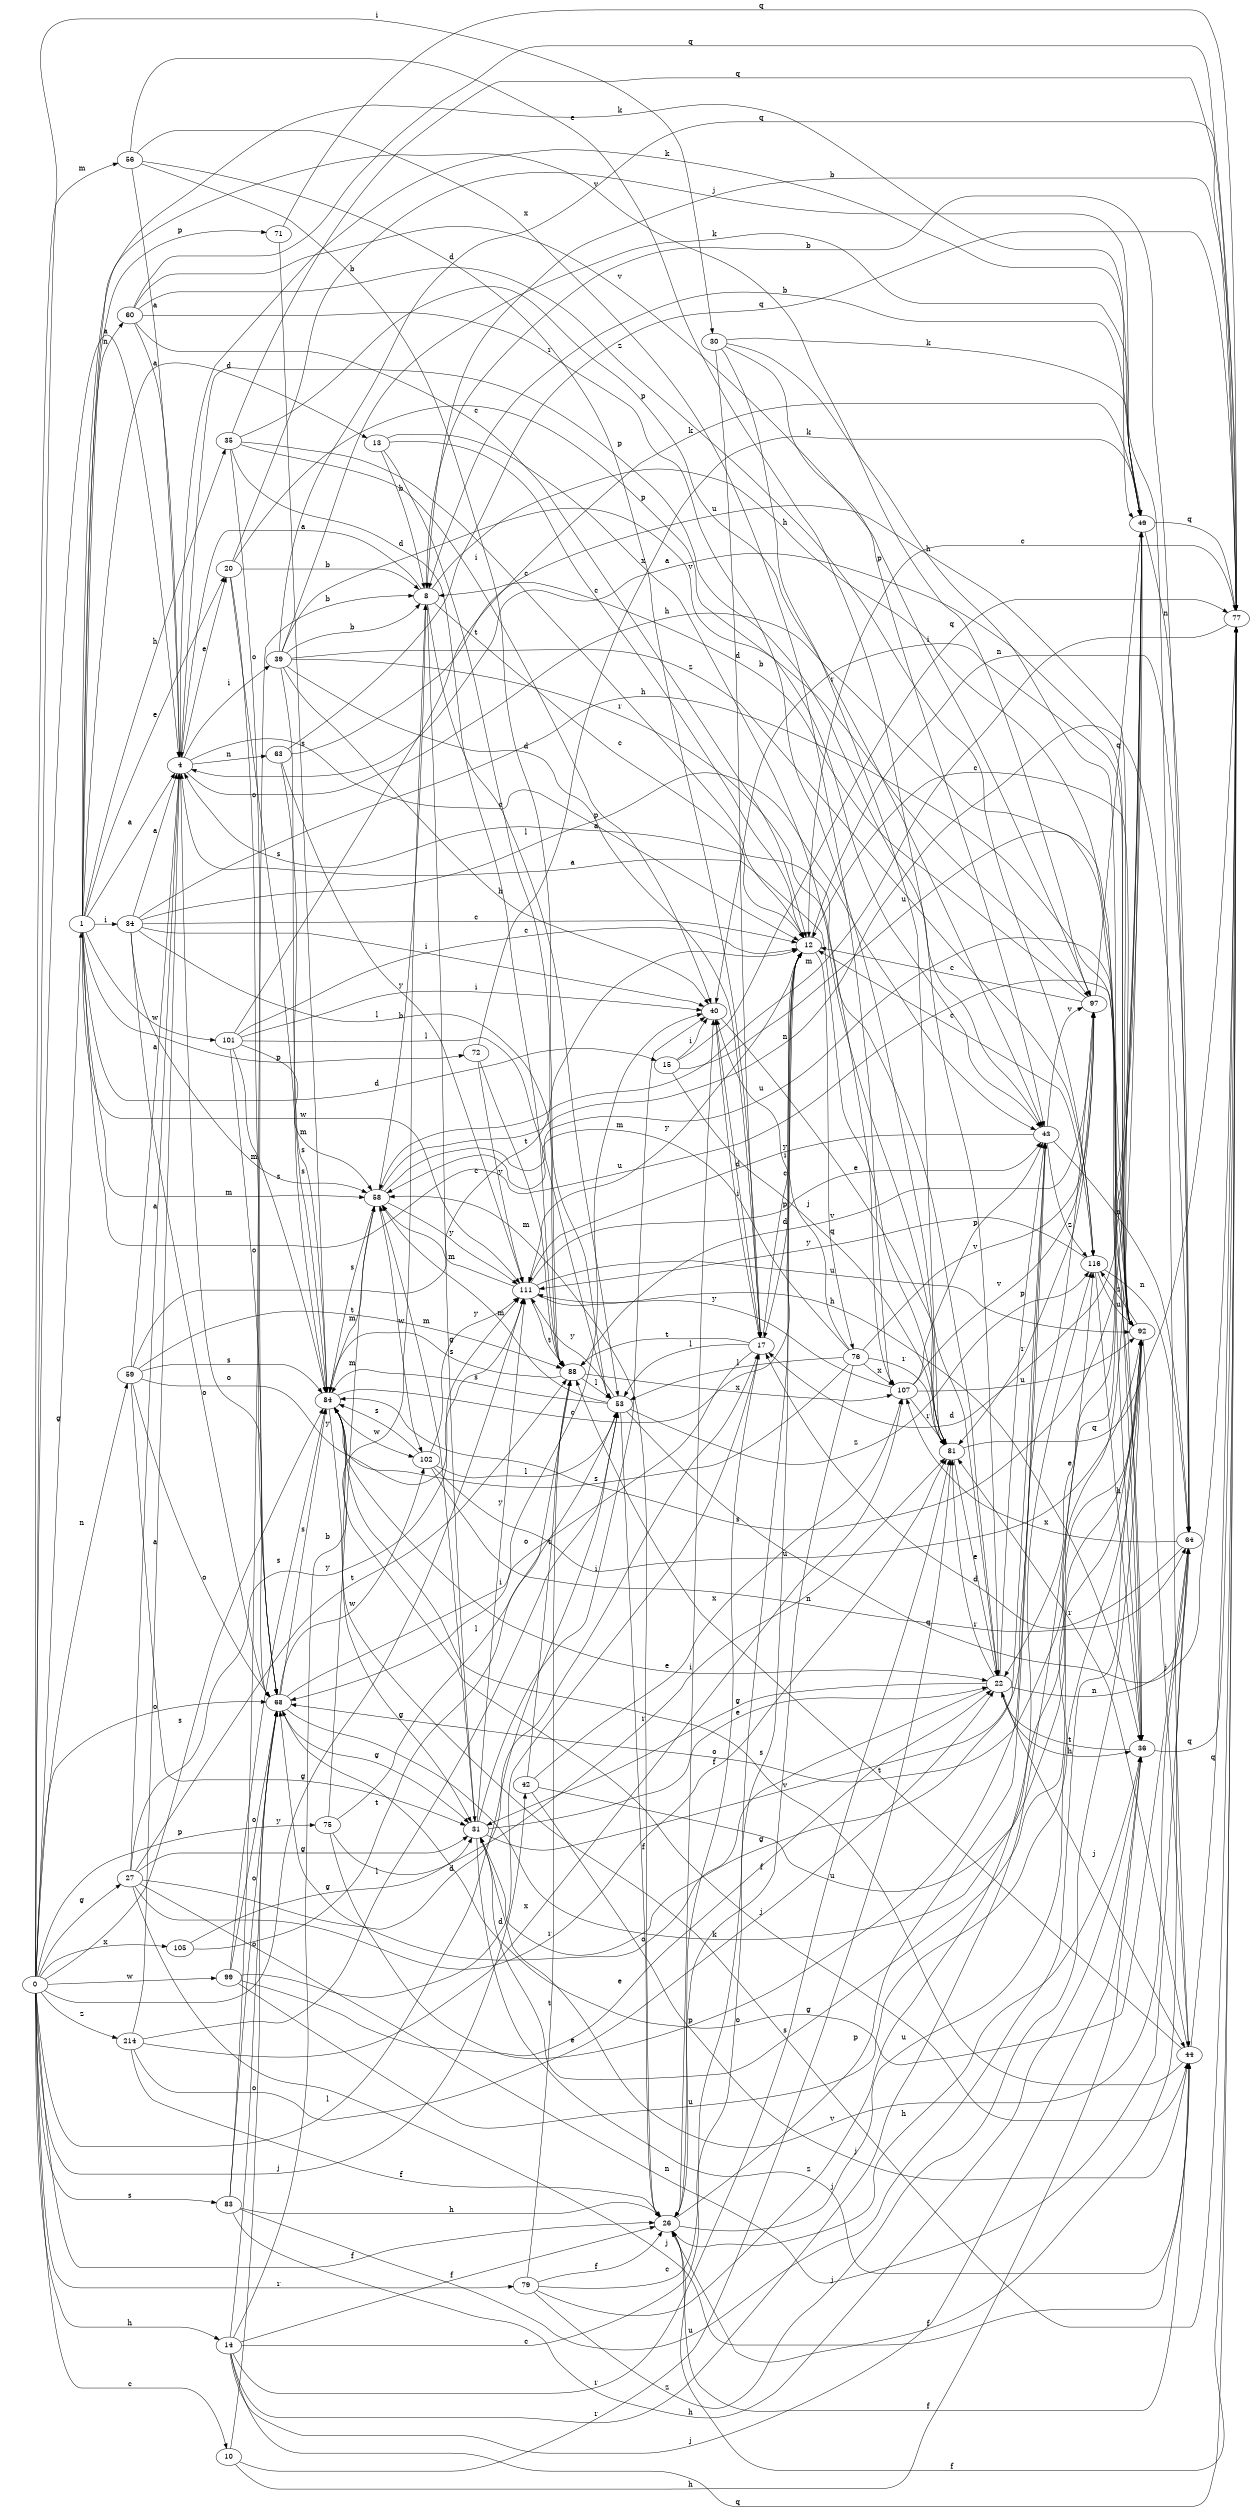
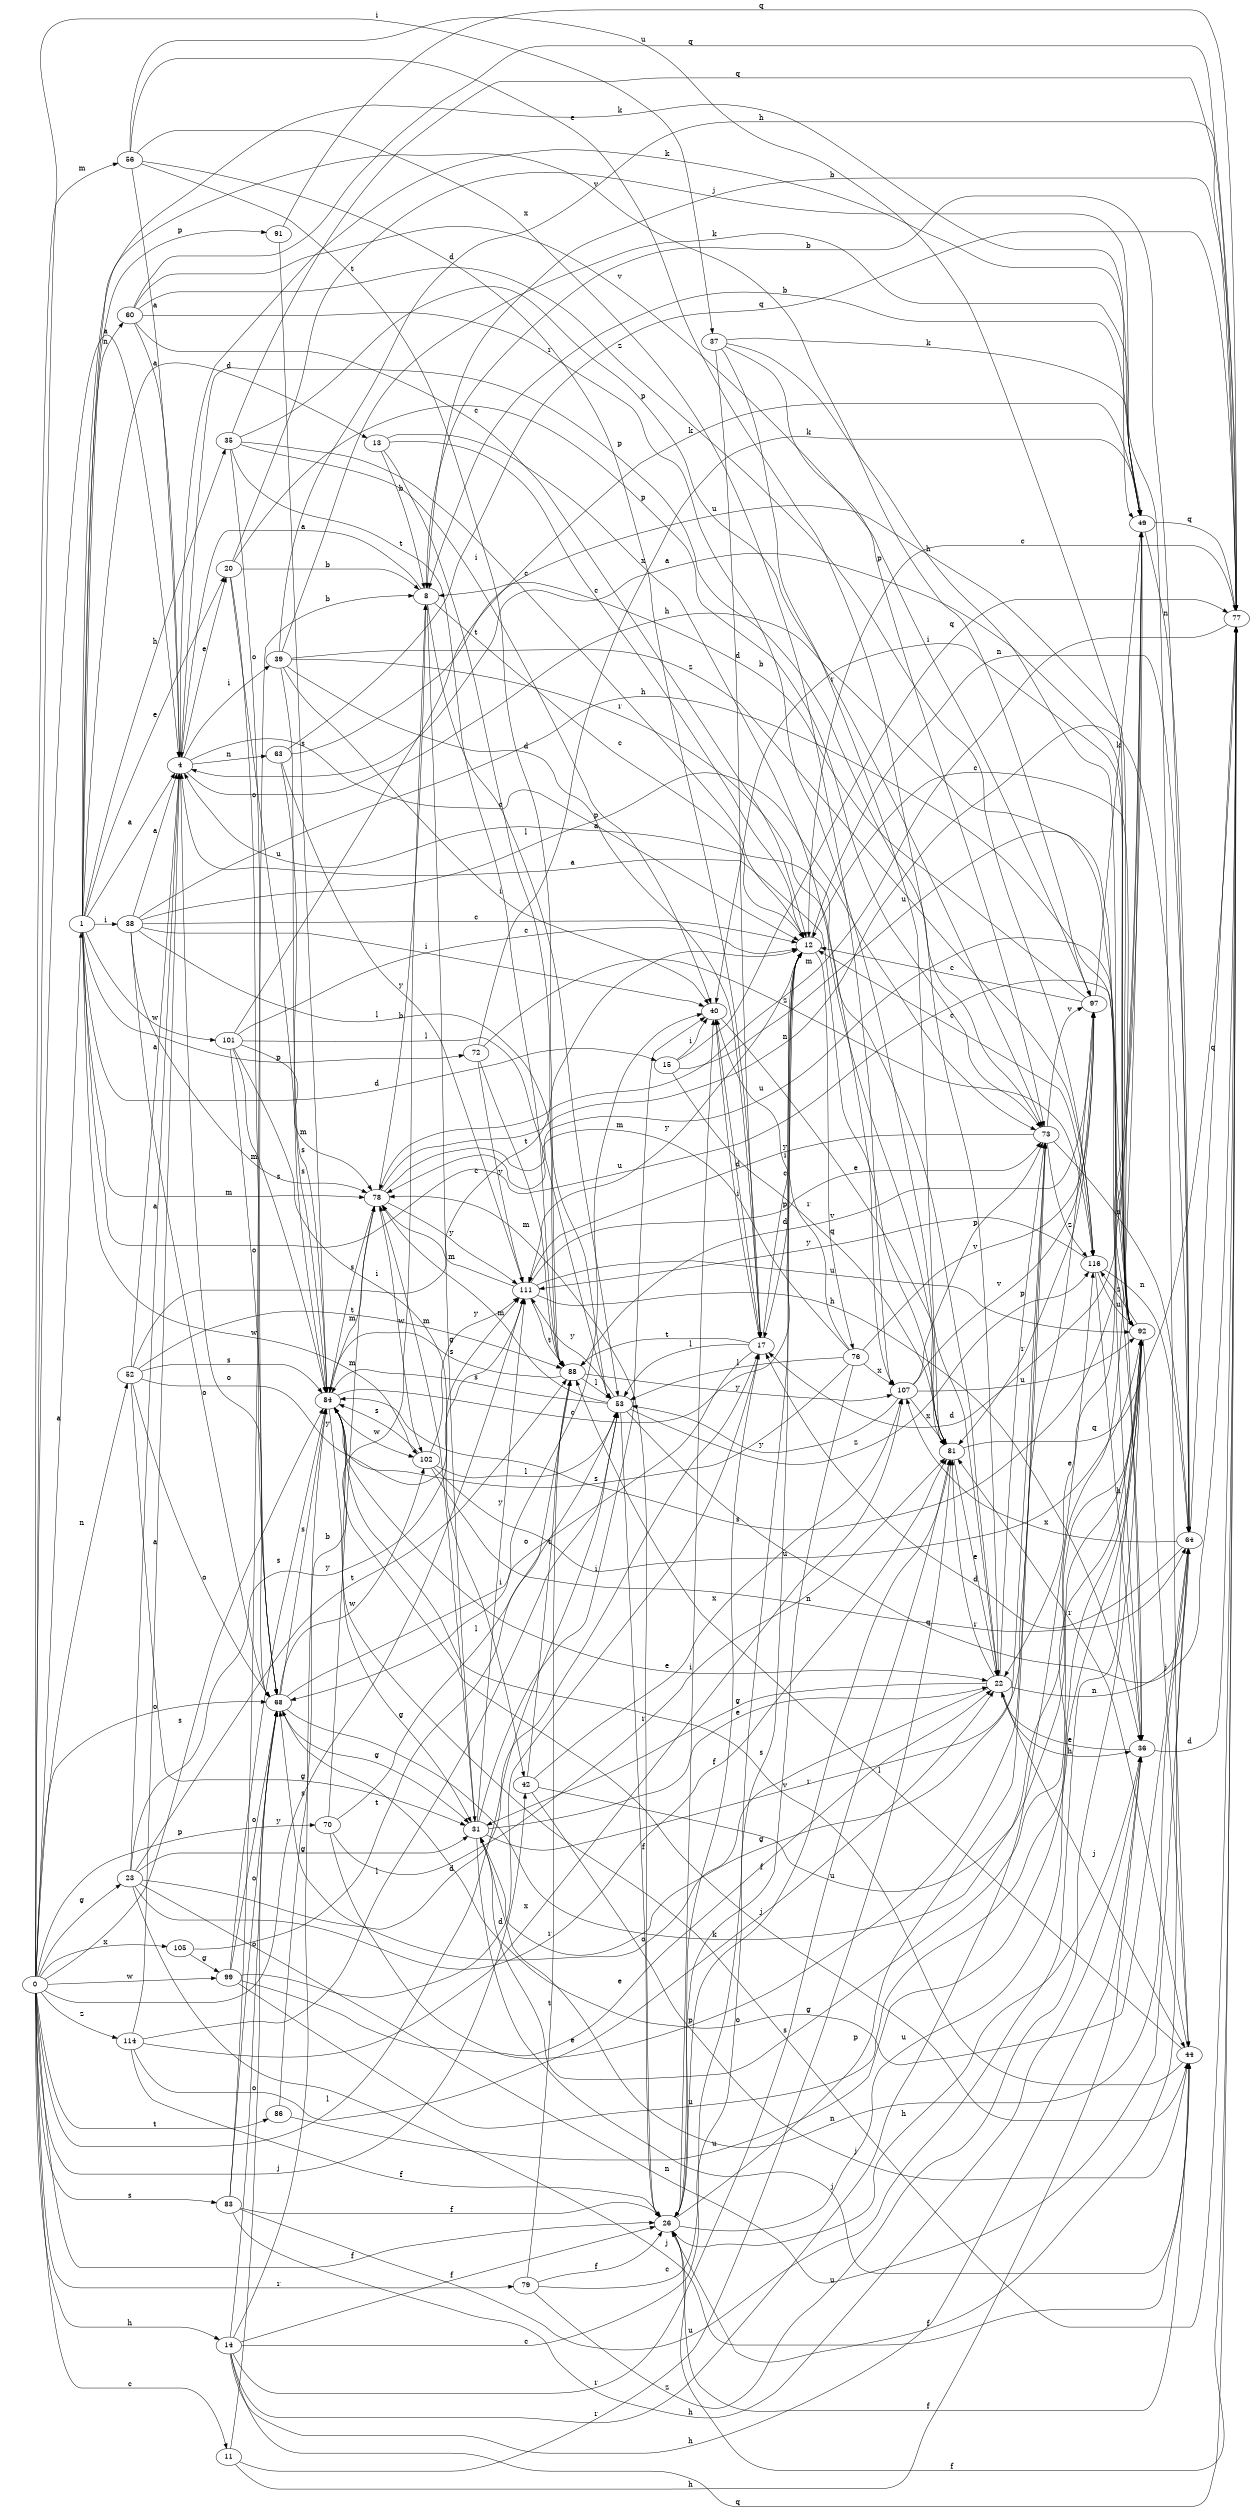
edge "39" -> "77": label "q" -> "h"
node "71": label "71" -> "91"
edge "56" -> "88": label "b" -> "t"
edge "56" -> "92": added, label "u"
node "30": label "30" -> "37"
edge "35" -> "88": label "d" -> "t"
edge "39" -> "97": removed, label "v"
edge "39" -> "8": removed, label "b"
edge "97" -> "49": label "q" -> "k"
edge "8" -> "36": removed, label "h"
edge "20" -> "84": label "s" -> "u"
edge "39" -> "40": label "h" -> "i"
node "34": label "34" -> "38"
edge "101" -> "40": now "101" -> "42"
edge "1" -> "111": now "1" -> "102"
node "43": label "43" -> "73"
node "58": label "58" -> "78"
edge "15" -> "81": label "j" -> "r"
edge "107" -> "111": now "107" -> "53"
edge "49" -> "68": removed, label "o"
node "59": label "59" -> "52"
edge "76" -> "81": now "26" -> "81"
edge "88" -> "107": label "x" -> "y"
edge "44" -> "77": now "64" -> "77"
edge "107" -> "81": label "r" -> "x"
edge "0" -> "1": label "g" -> "a"
edge "36" -> "22": label "t" -> "e"
edge "36" -> "77": label "q" -> "d"
edge "44" -> "88": label "t" -> "l"
node "75": label "75" -> "70"
node "27": label "27" -> "23"
edge "105" -> "31": now "105" -> "99"
edge "79" -> "116": now "72" -> "116"
node "214": label "214" -> "114"
node "86": added
edge "31" -> "64": label "v" -> "n"
edge "83" -> "26": label "h" -> "f"
edge "79" -> "92": label "j" -> "u"
edge "14" -> "36": label "j" -> "h"
node "10": label "10" -> "11"
